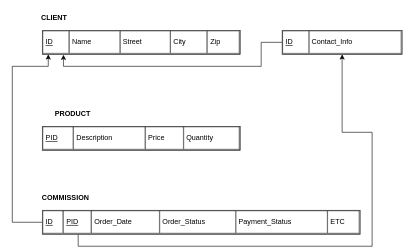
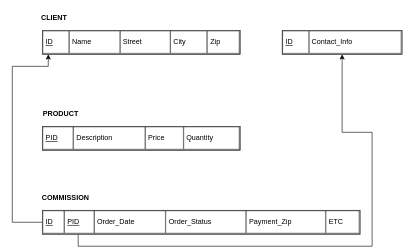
edge "ID Contact_Info" -> "ID Name Street City Zip": removed
node "PRODUCT": moved (73, 114) -> (61, 114)
node "ID PID Order_Date Order_Status Payment_Status ETC": label "ID PID Order_Date Order_Status Payment_Status ETC" -> "ID PID Order_Date Order_Status Payment_Zip ETC"
